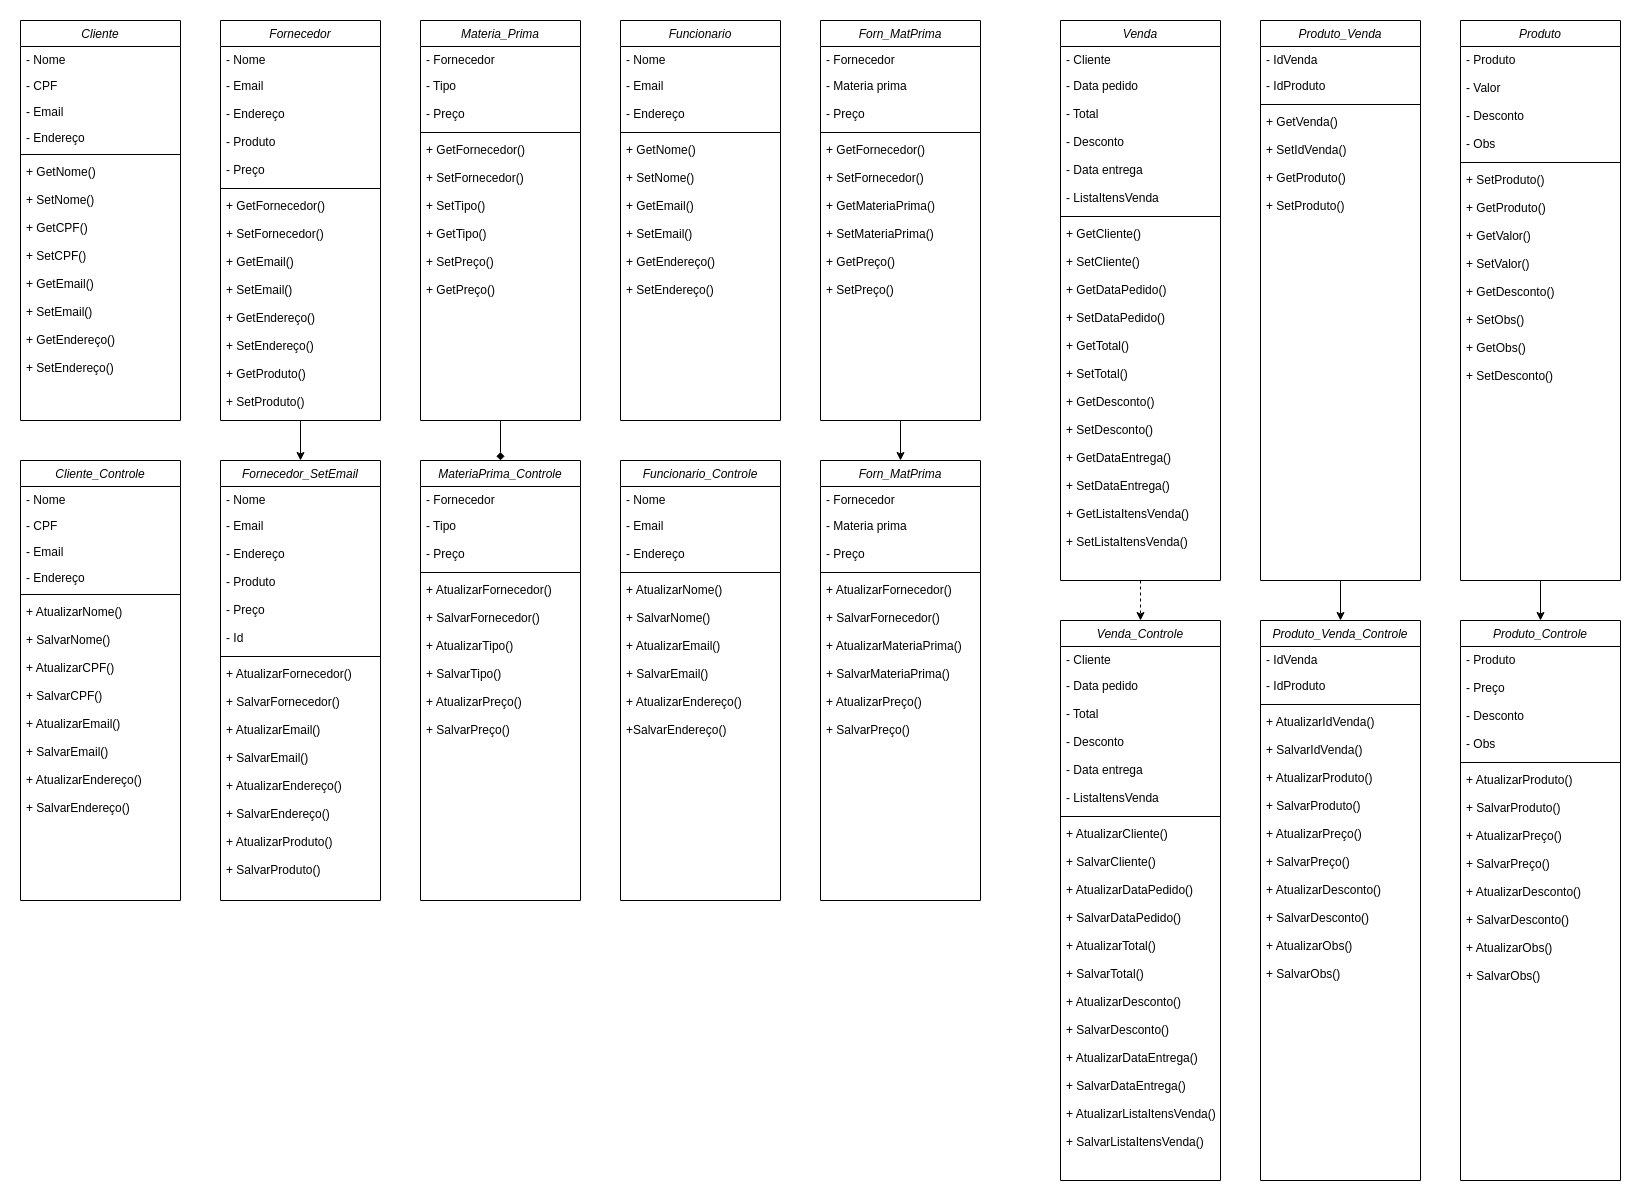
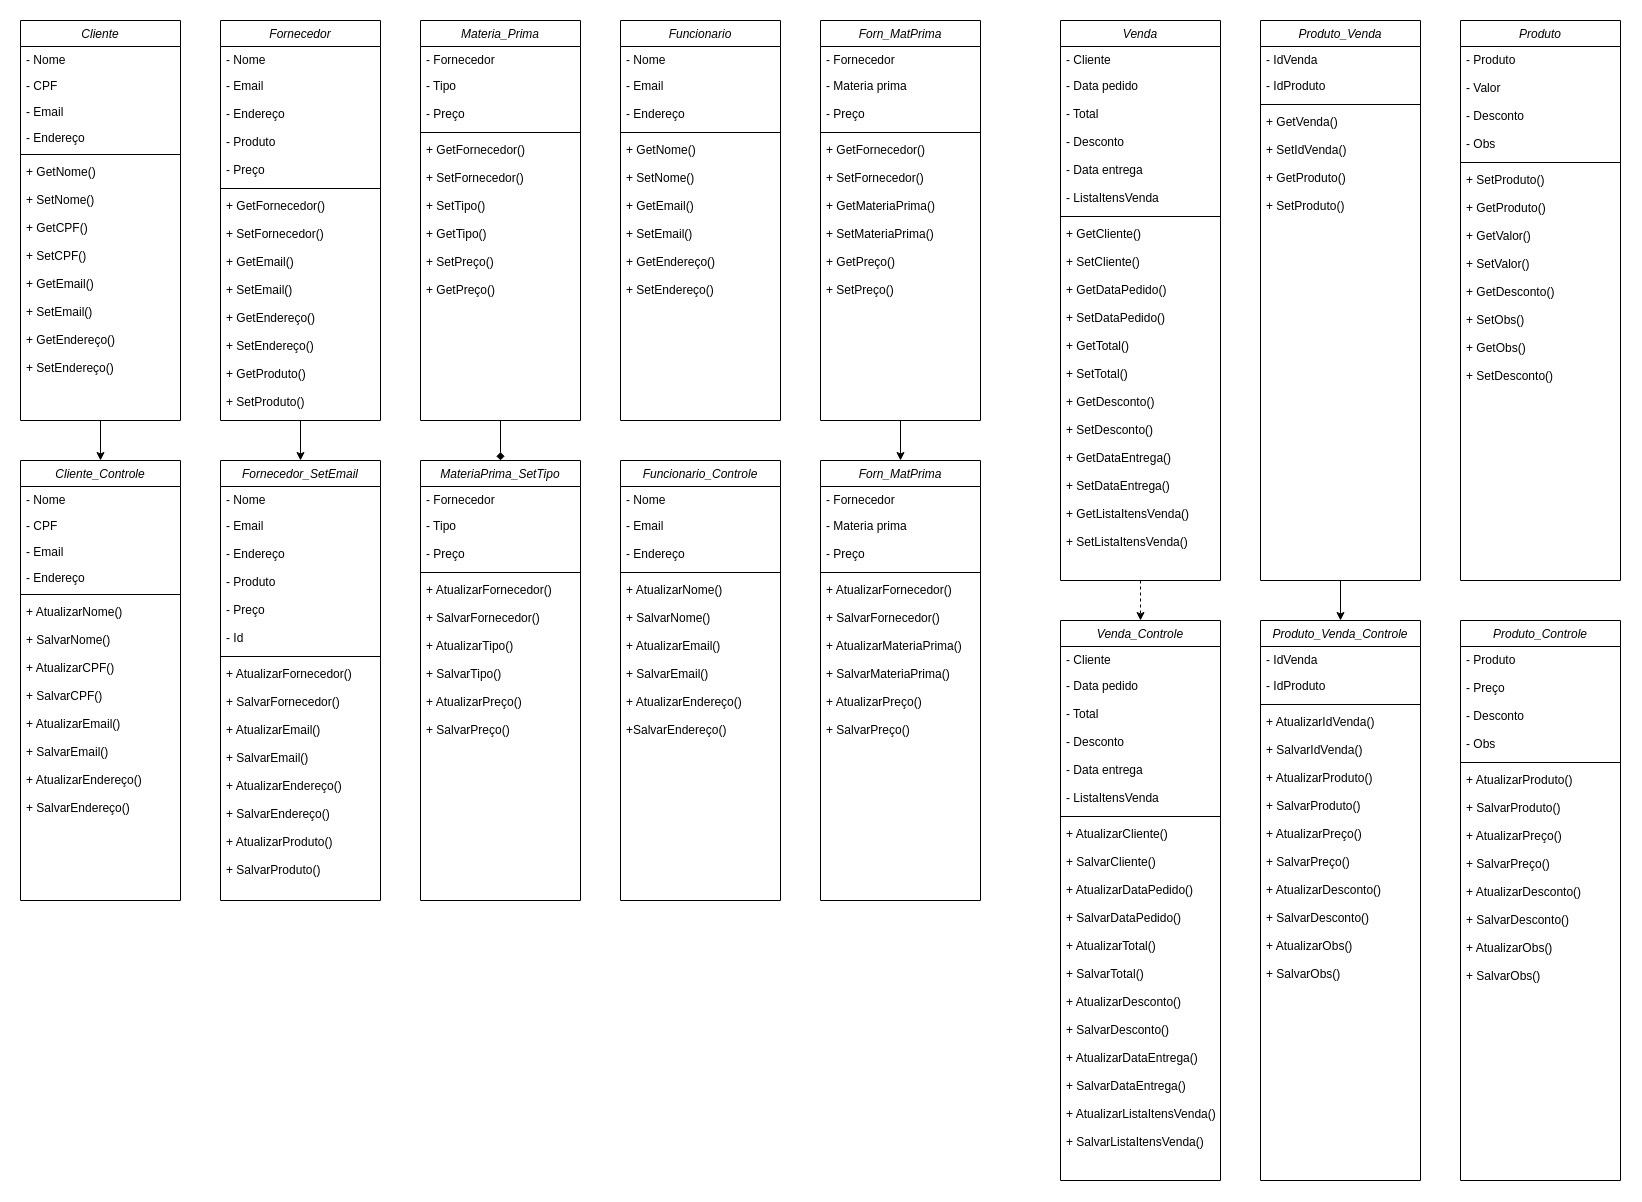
edge "Cliente" -> "Cliente_Controle": added
node "MateriaPrima_Controle": label "MateriaPrima_Controle" -> "MateriaPrima_SetTipo"
edge "Produto" -> "Produto_Controle": removed
